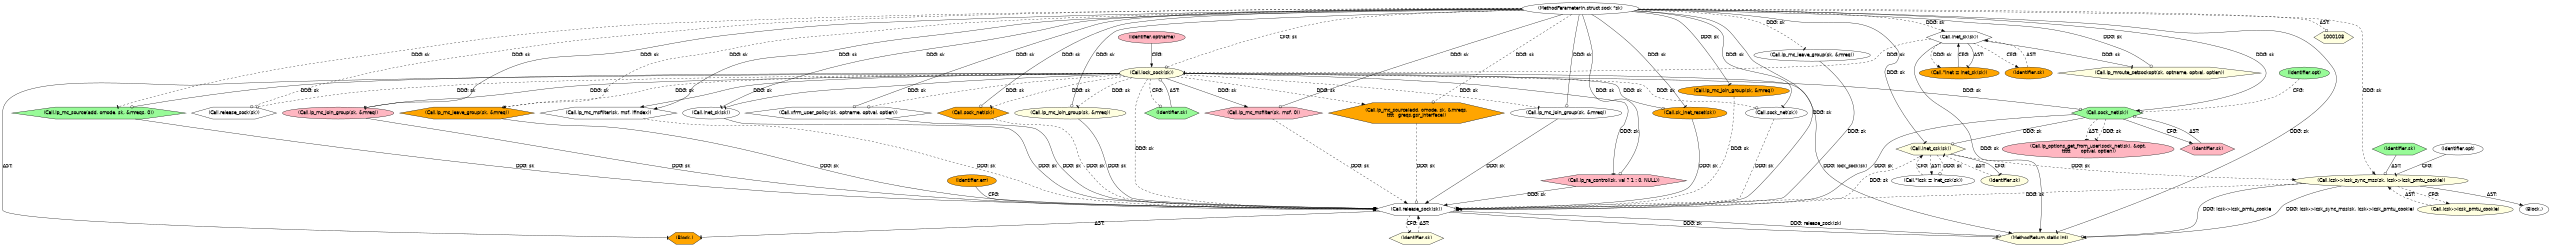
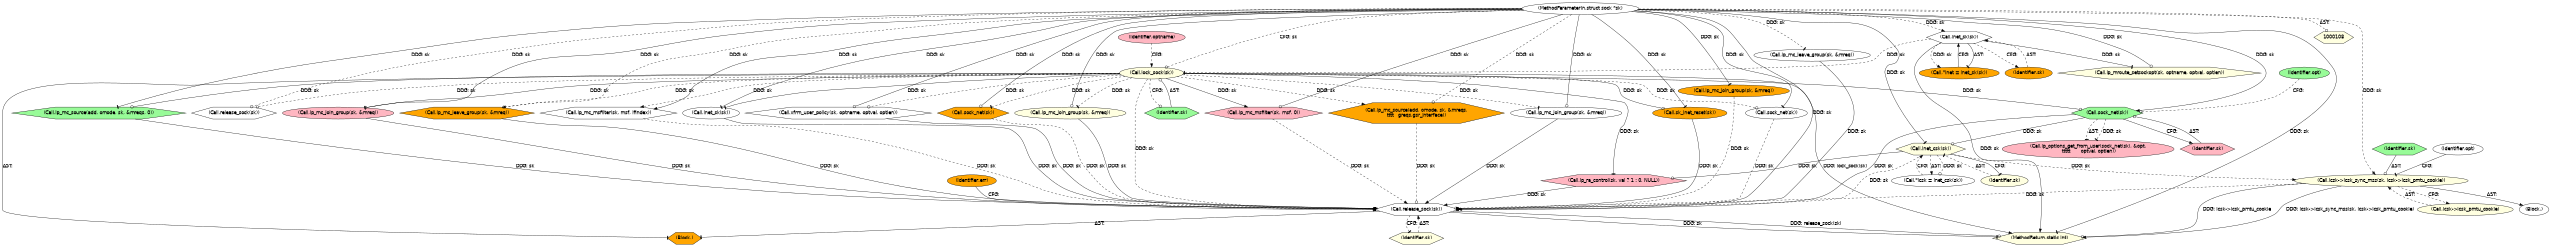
edge "(MethodParameterIn,struct sock *sk)" -> "(Call,ip_mc_source(add, omode, sk, &mreqs, 0))": style dashed -> solid
edge "(Identifier,optname)" -> "(Call,lock_sock(sk))": style solid -> dashed
edge "(Call,lock_sock(sk))" -> "(Call,ip_mc_msfilter(sk, msf, ifindex))": style solid -> dashed
edge "(MethodParameterIn,struct sock *sk)" -> "(Call,ip_ra_control(sk, val ? 1 : 0, NULL))": now "(Call,inet_csk(sk))" -> "(Call,ip_ra_control(sk, val ? 1 : 0, NULL))"
